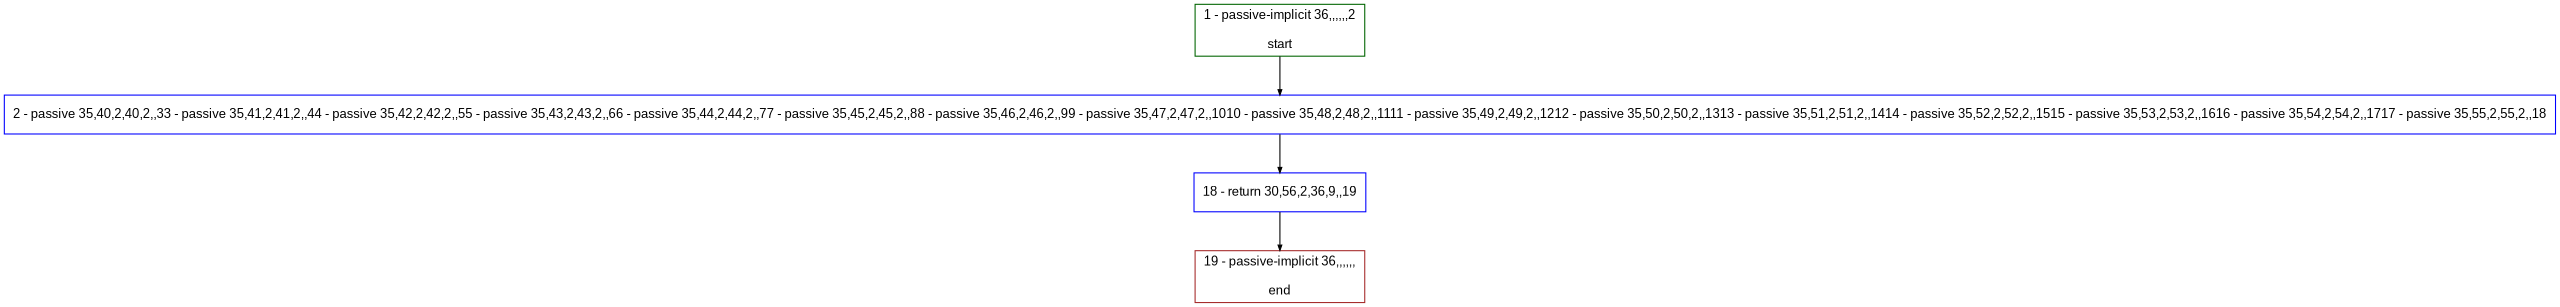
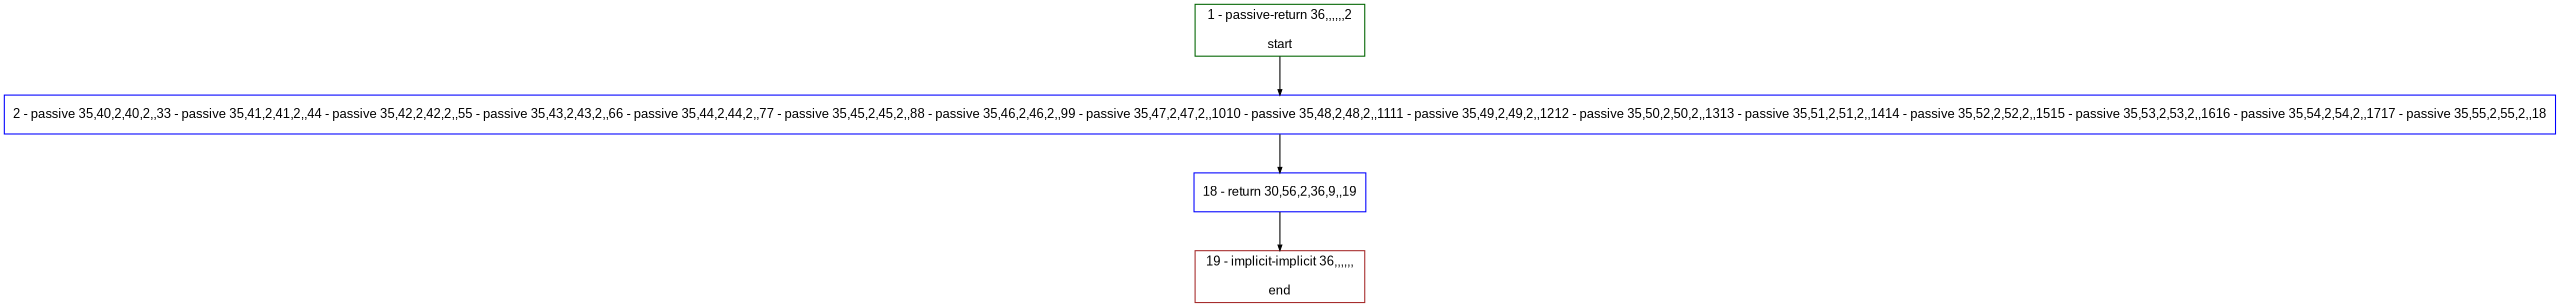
node "1 - passive-implicit 36,,,,,,2 start": label "1 - passive-implicit 36,,,,,,2 start" -> "1 - passive-return 36,,,,,,2 start"
node "19 - passive-implicit 36,,,,,, end": label "19 - passive-implicit 36,,,,,, end" -> "19 - implicit-implicit 36,,,,,, end"
